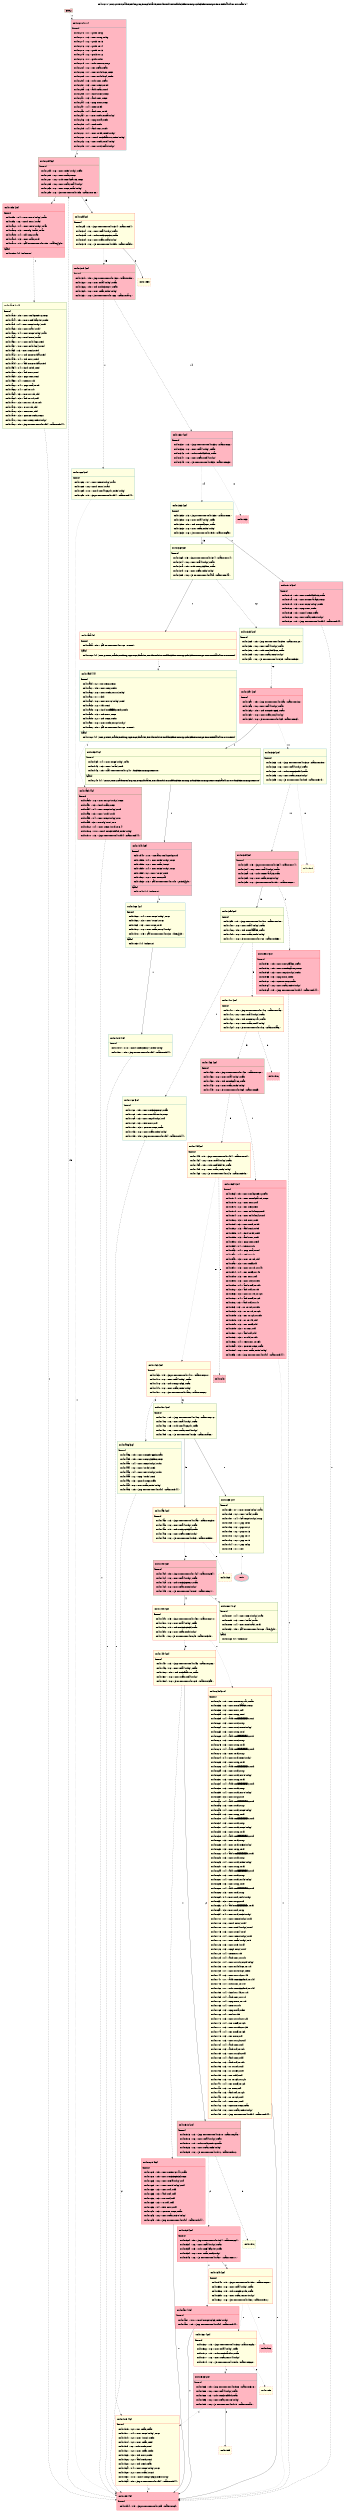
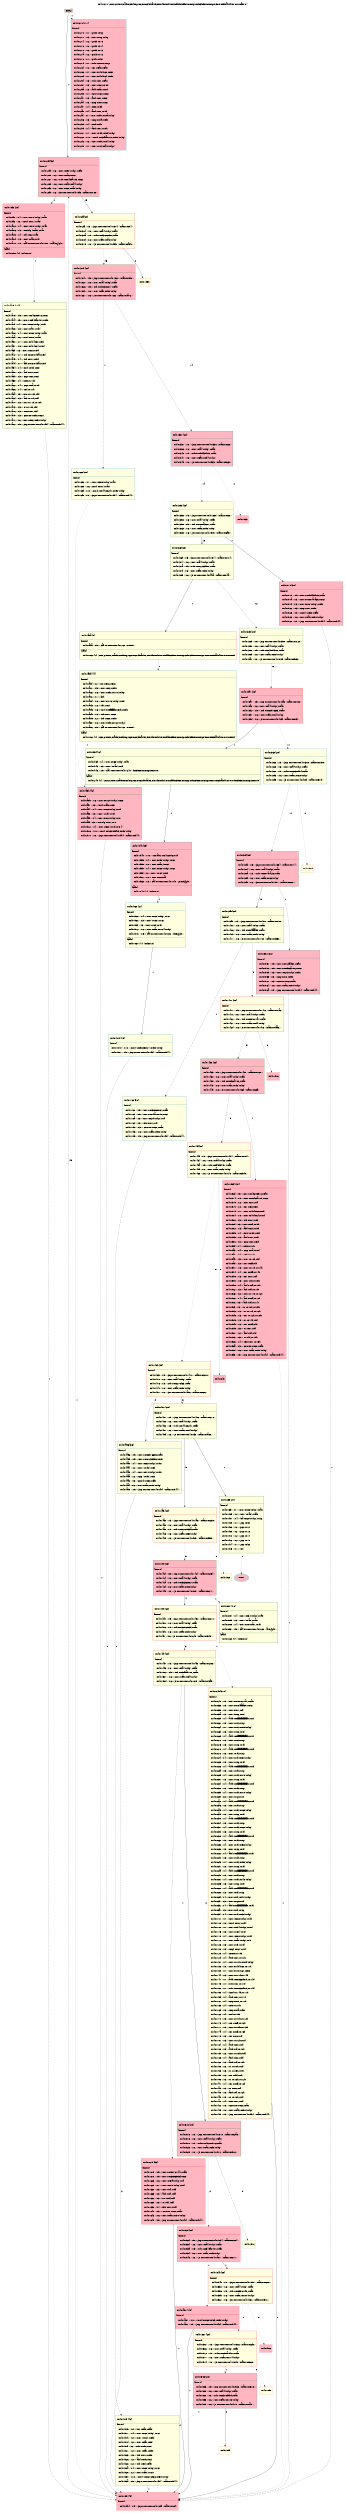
edge "0x401270 [111]" -> "0x4012df [32]": now "Entry" -> "0x4012df [32]"
node "0x401951 [30]": color red -> teal
node "Exit": label "Exit" -> "Users"
